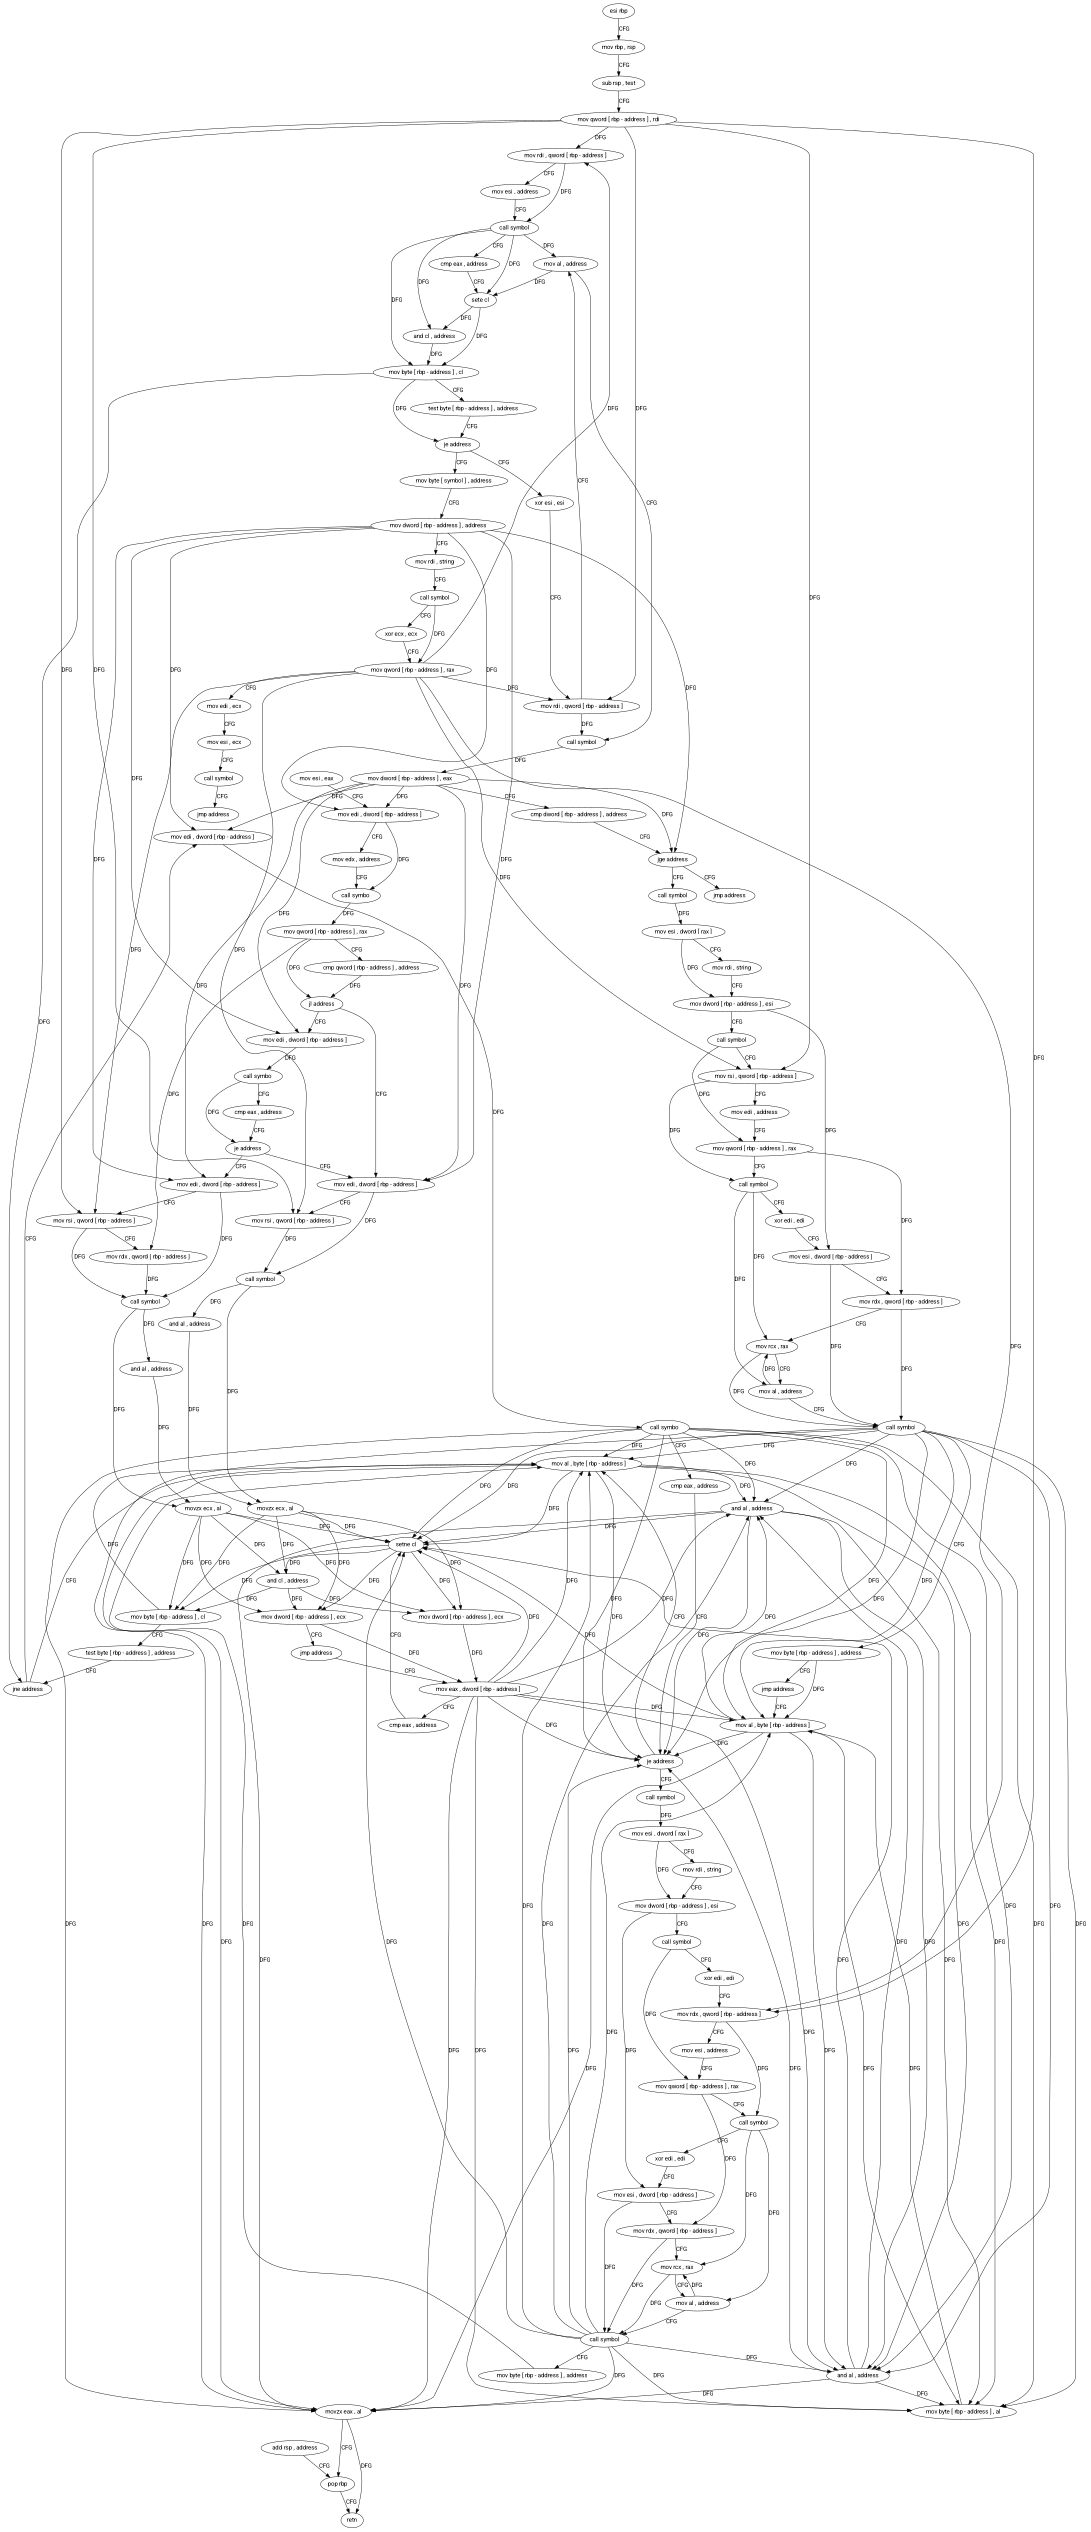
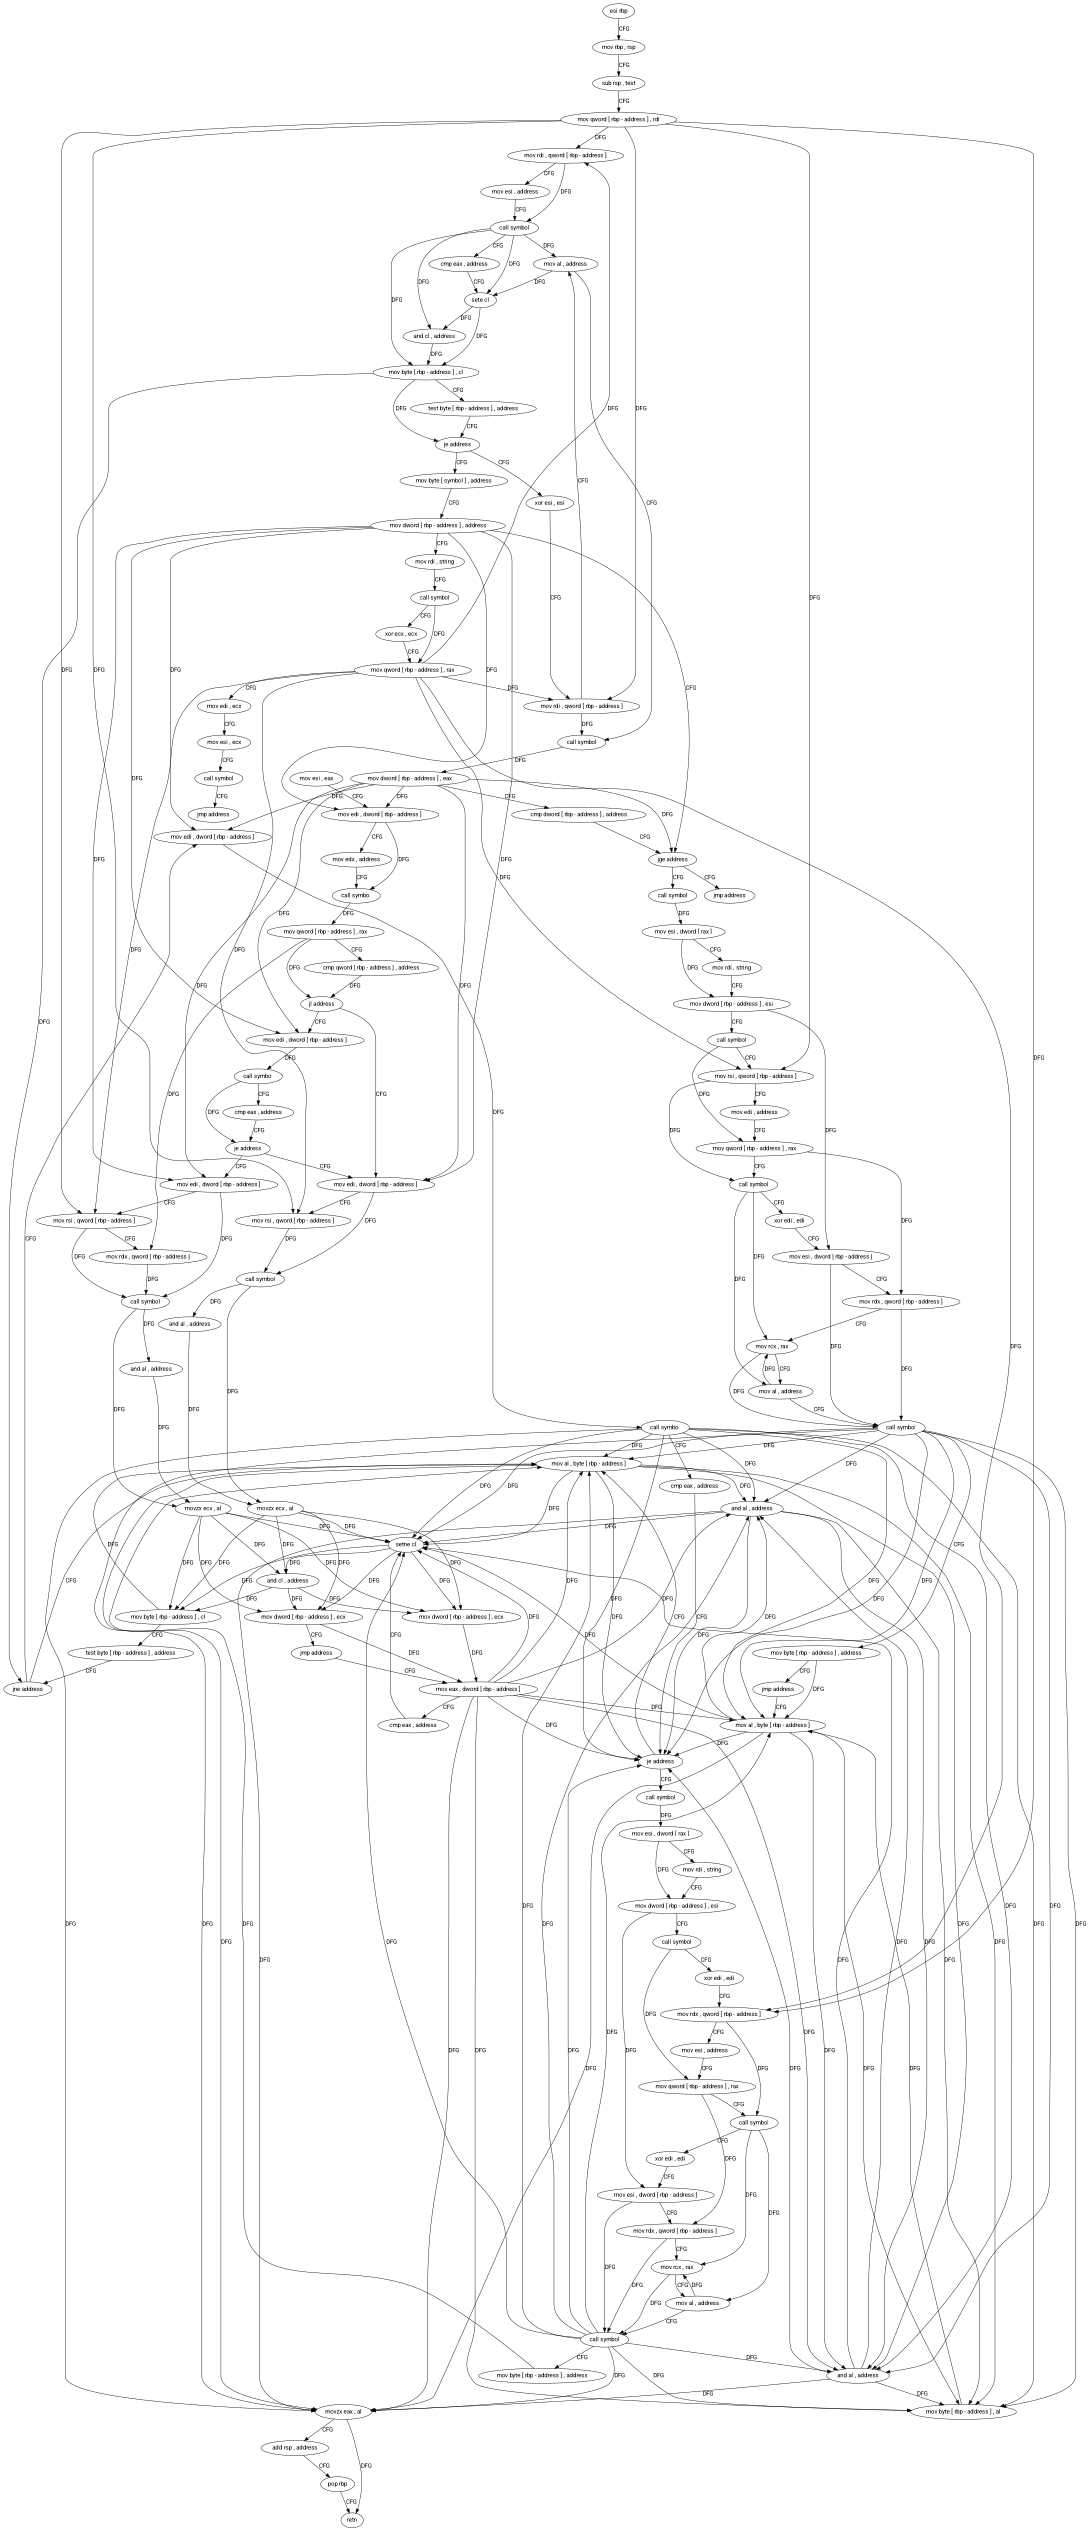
edge "mov dword [ rbp - address ] , address" -> "jge address": label "DFG" -> "CFG"
edge "movzx eax , al" -> "pop rbp": now "movzx eax , al" -> "add rsp , address"
